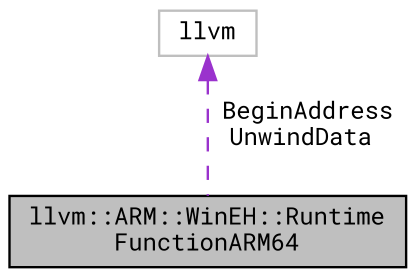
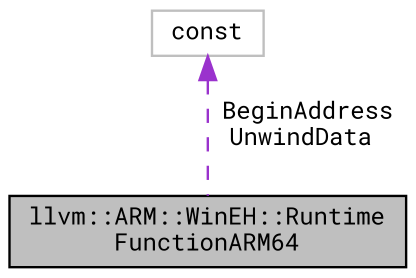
node "llvm": label "llvm" -> "const"
